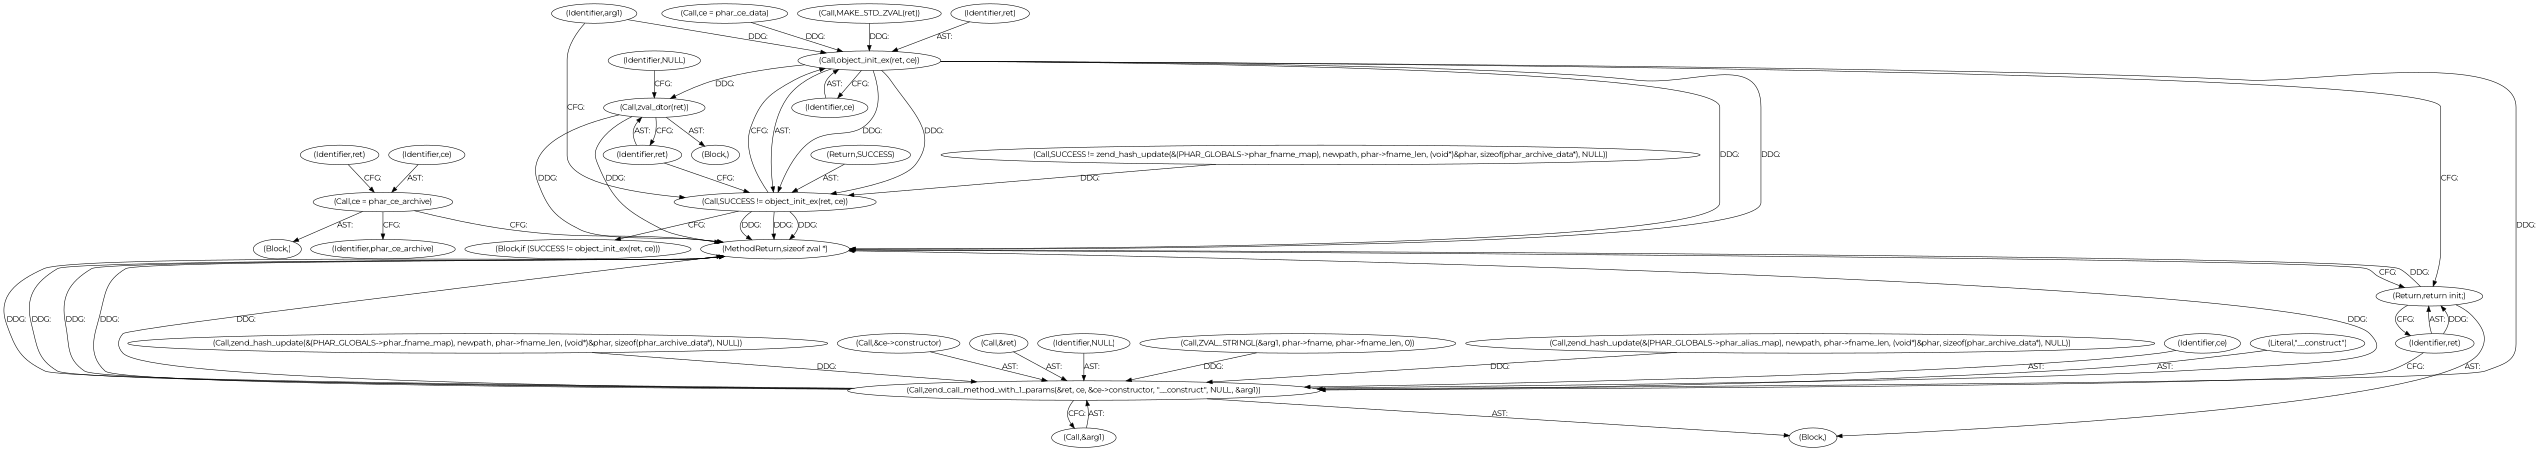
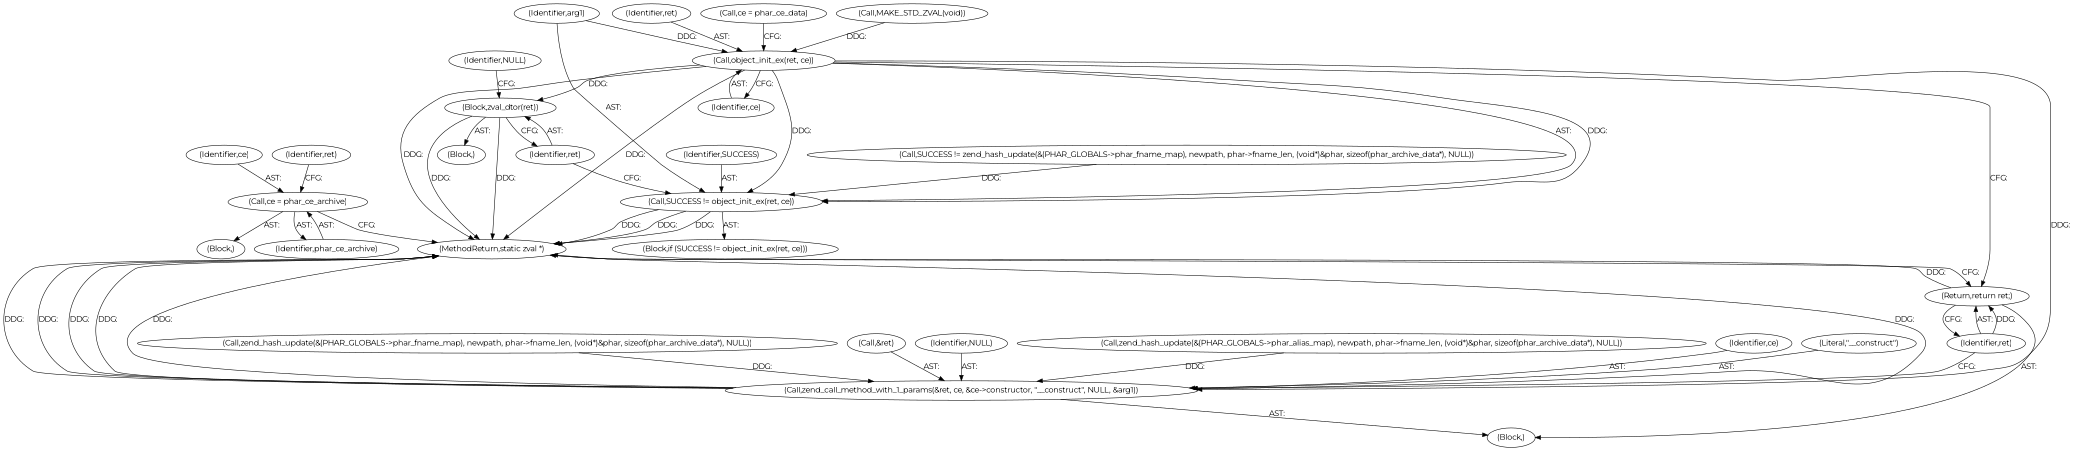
node "(Call,MAKE_STD_ZVAL(ret))": label "(Call,MAKE_STD_ZVAL(ret))" -> "(Call,MAKE_STD_ZVAL(void))"
edge "(Call,ce = phar_ce_data)" -> "(Call,object_init_ex(ret, ce))": label "DDG: " -> "CFG: "
edge "(Identifier,arg1)" -> "(Call,SUCCESS != object_init_ex(ret, ce))": label "CFG: " -> "AST: "
node "(Call,zval_dtor(ret))": label "(Call,zval_dtor(ret))" -> "(Block,zval_dtor(ret))"
edge "(Call,SUCCESS != object_init_ex(ret, ce))" -> "(Call,object_init_ex(ret, ce))": removed, label "CFG:"
node "(Return,SUCCESS)": label "(Return,SUCCESS)" -> "(Identifier,SUCCESS)"
edge "(Call,ce = phar_ce_archive)" -> "(Identifier,phar_ce_archive)": label "CFG: " -> "AST: "
edge "(Call,SUCCESS != object_init_ex(ret, ce))" -> "(Block,if (SUCCESS != object_init_ex(ret, ce)))": label "CFG: " -> "AST: "
edge "(Identifier,phar_ce_archive)" -> "(Call,ce = phar_ce_archive)": added, label "AST:"
node "(MethodReturn,sizeof zval *)": label "(MethodReturn,sizeof zval *)" -> "(MethodReturn,static zval *)"
node "(Return,return init;)": label "(Return,return init;)" -> "(Return,return ret;)"
node "(Call,&ce->constructor)": removed
node "(Call,ZVAL_STRINGL(&arg1, phar->fname, phar->fname_len, 0))": removed
node "(Call,&arg1)": removed
